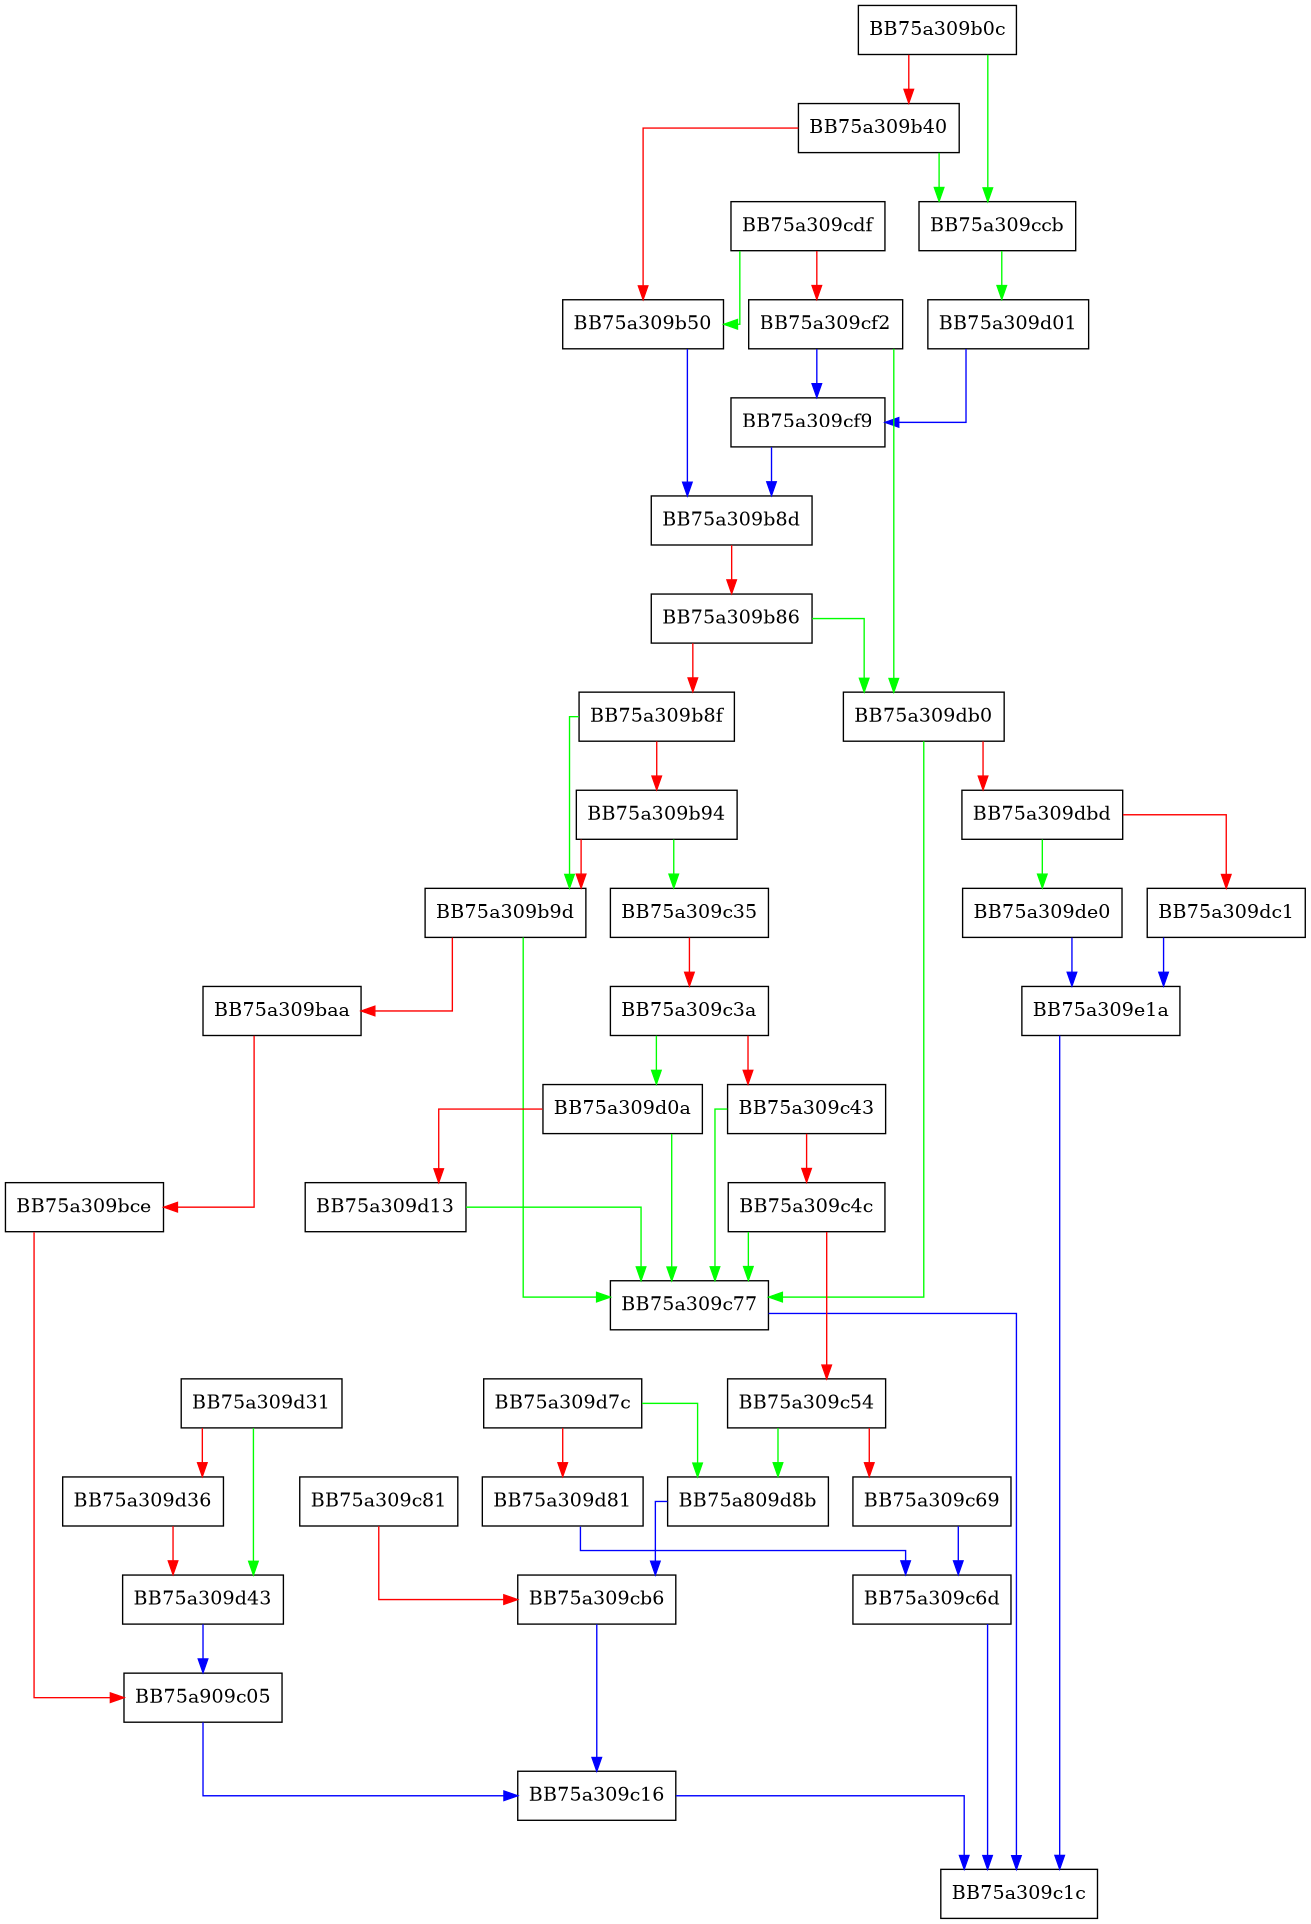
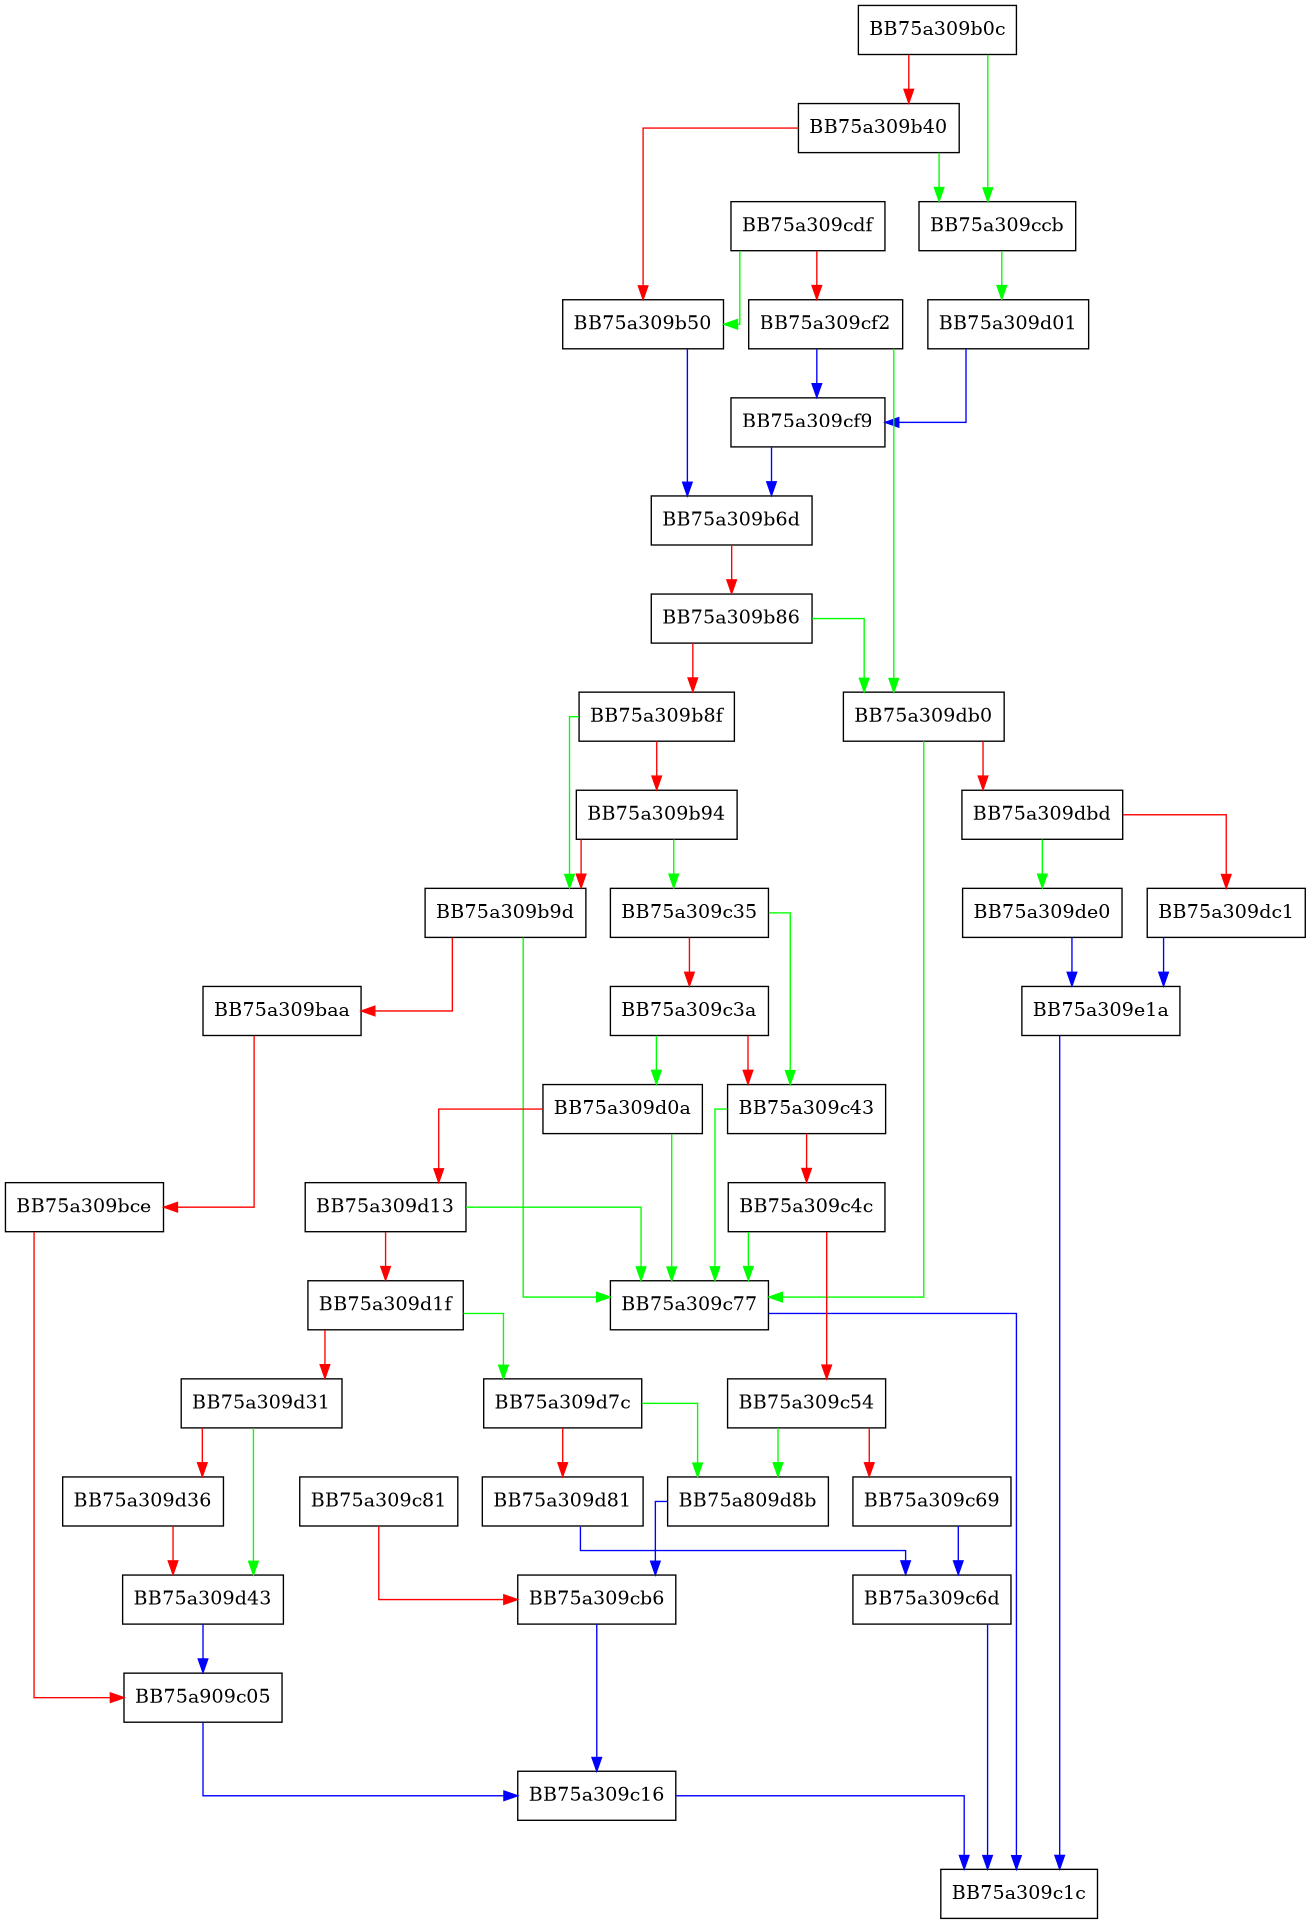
node "BB75a309b8d": label "BB75a309b8d" -> "BB75a309b6d"
edge "BB75a309c35" -> "BB75a309c43": added
node "BB75a309d1f": added
